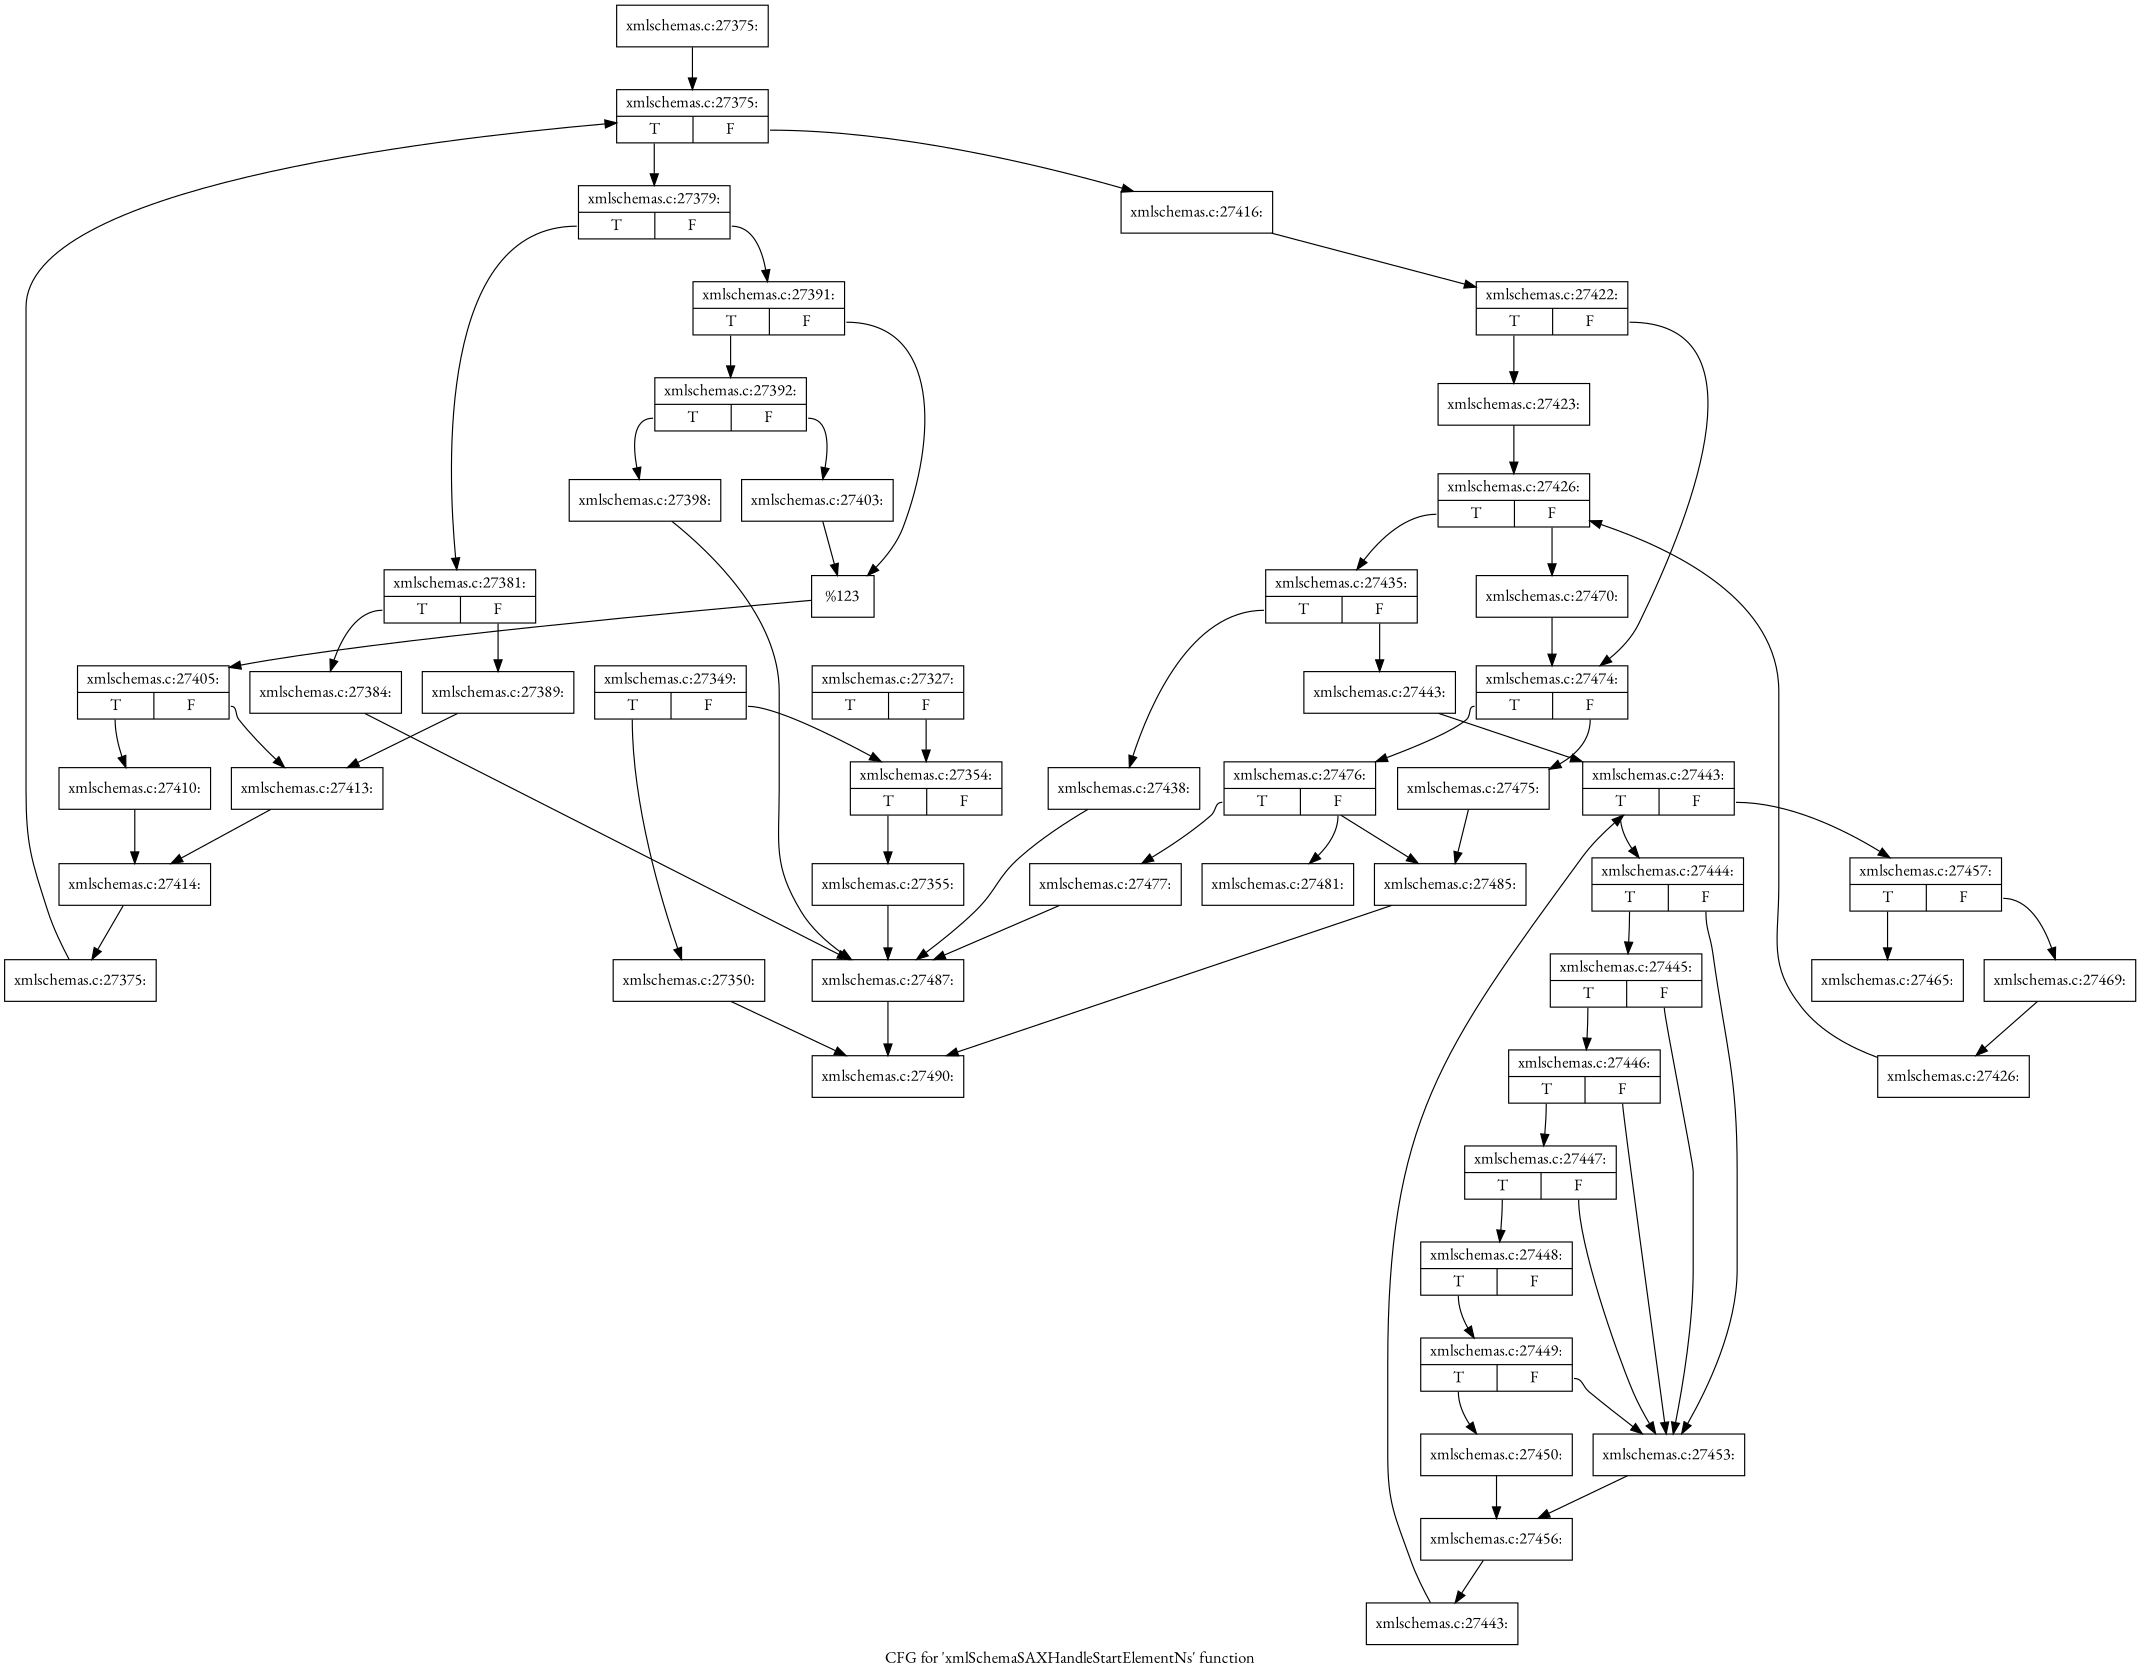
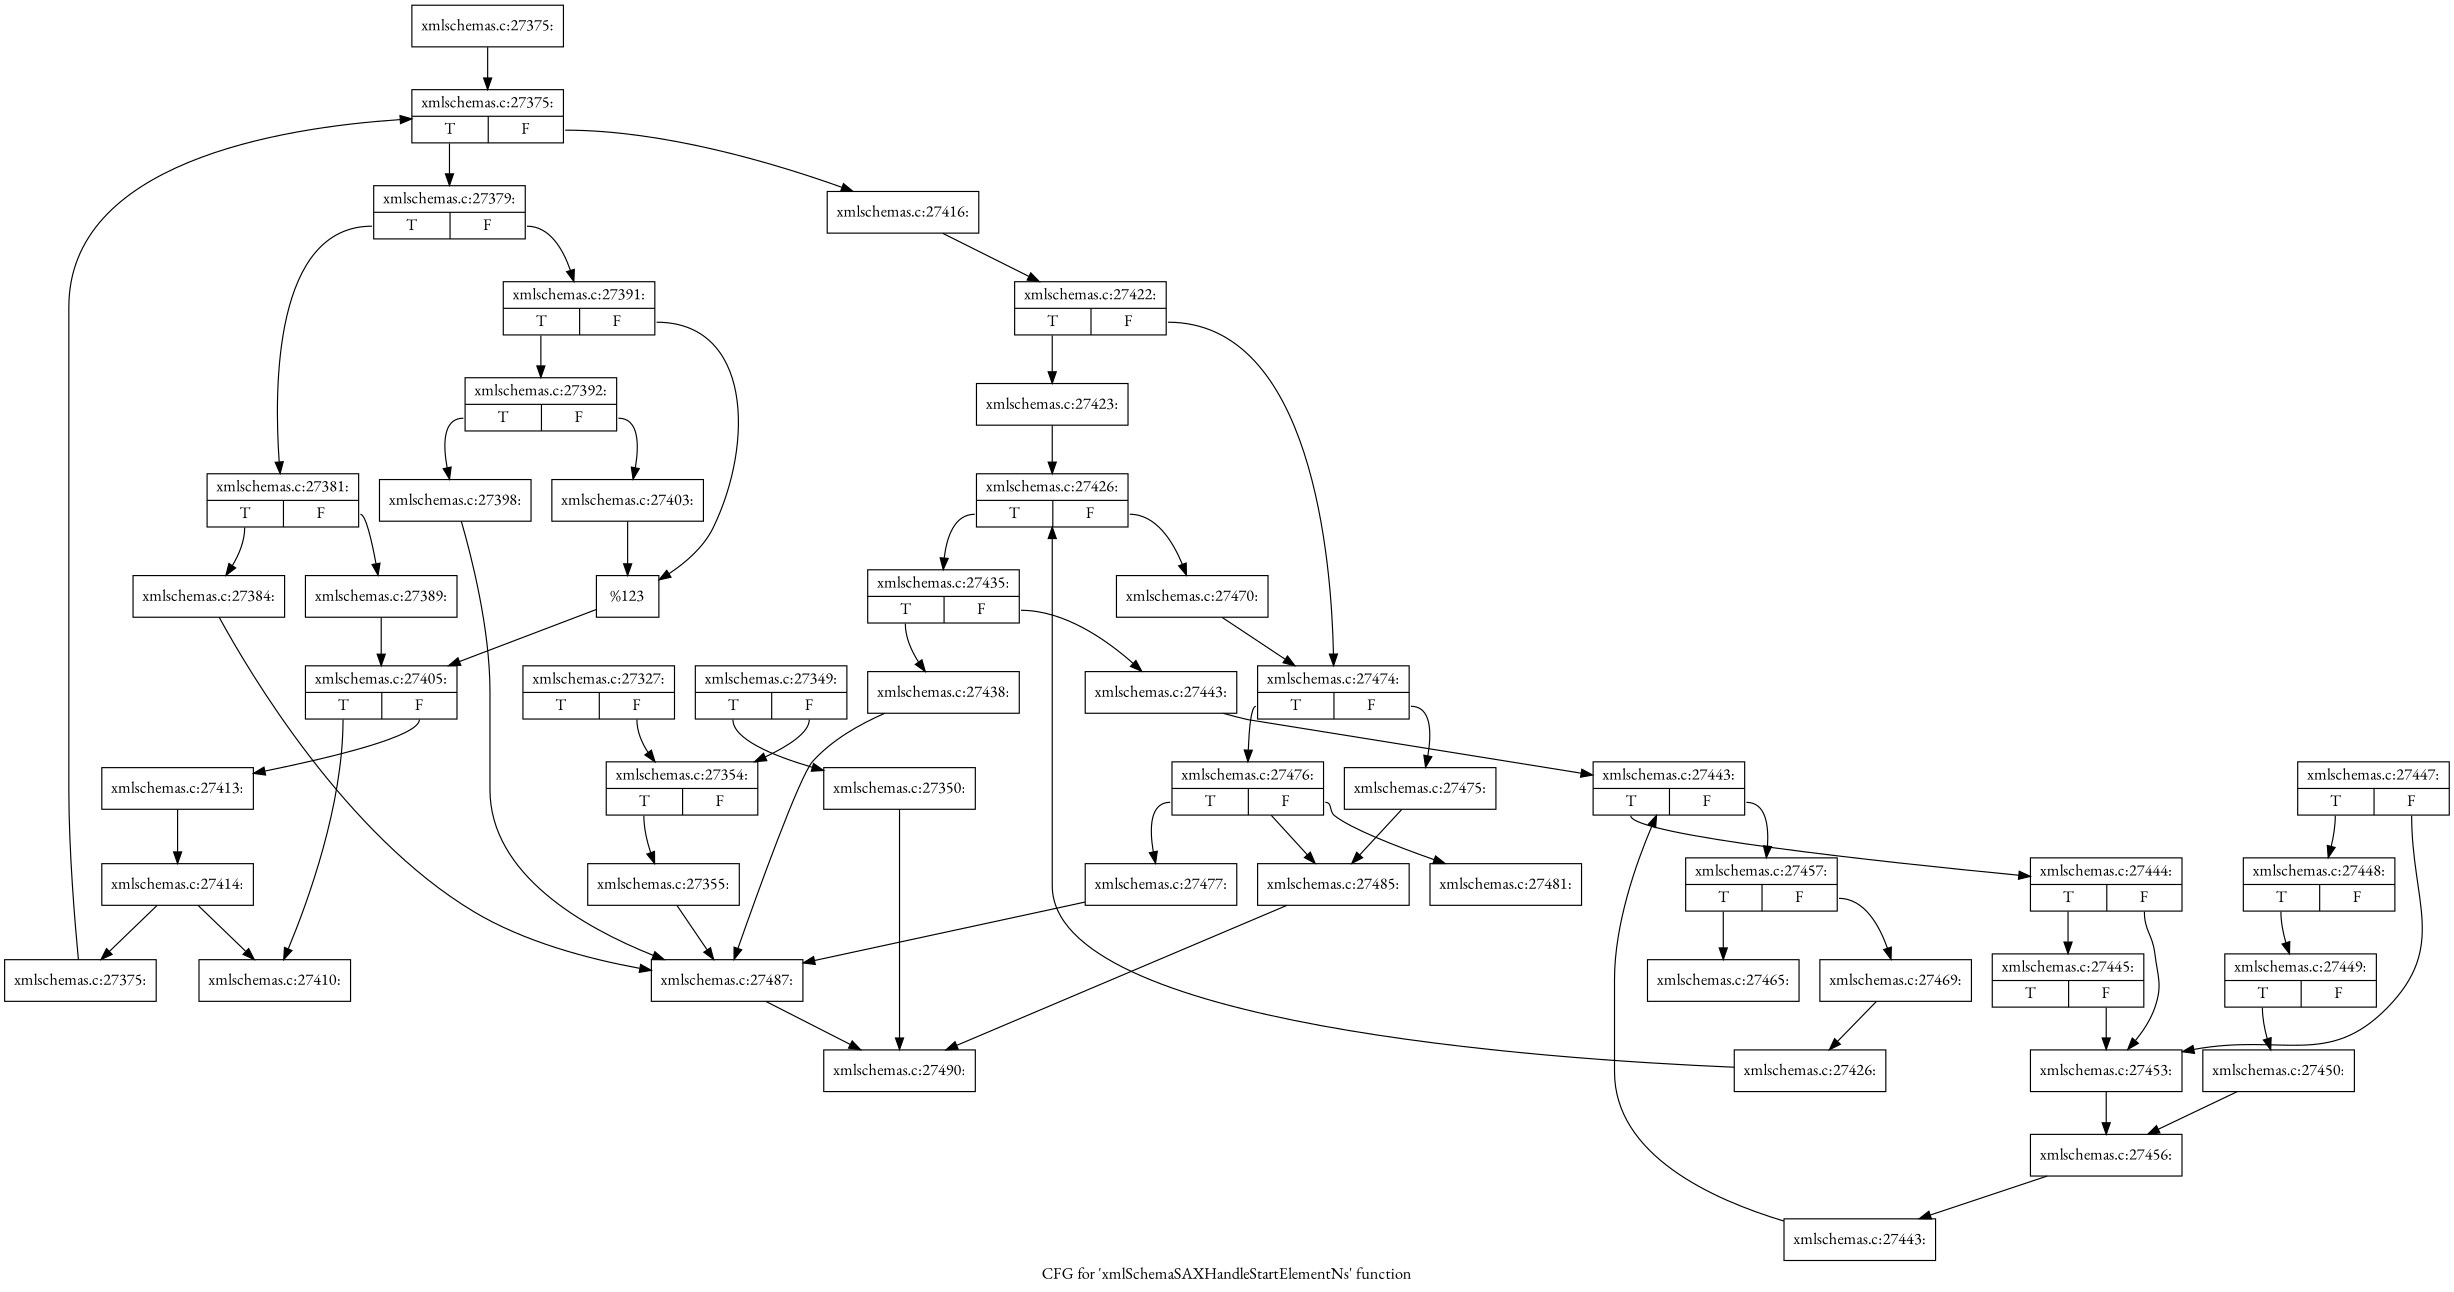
edge "xmlschemas.c:27389:" -> "xmlschemas.c:27413:": now "xmlschemas.c:27389:" -> "xmlschemas.c:27405:"
edge "xmlschemas.c:27410:" -> "xmlschemas.c:27414:": reversed
node "xmlschemas.c:27446:": removed
edge "xmlschemas.c:27449:" -> "xmlschemas.c:27453:": removed
